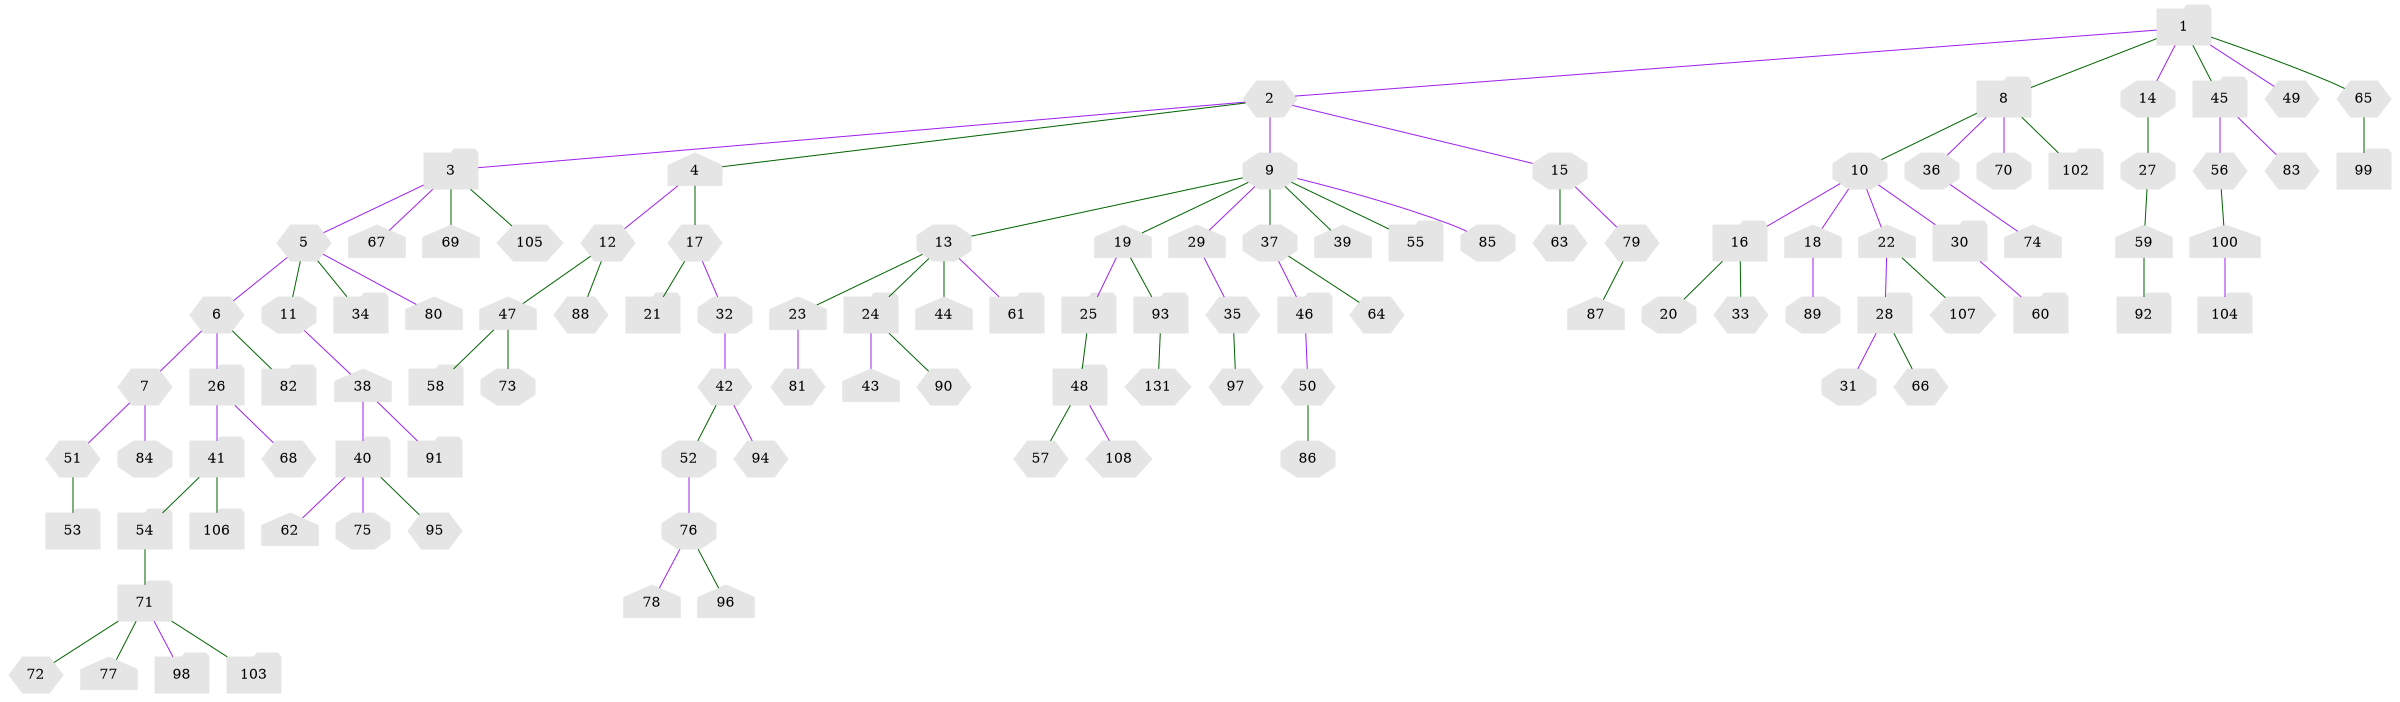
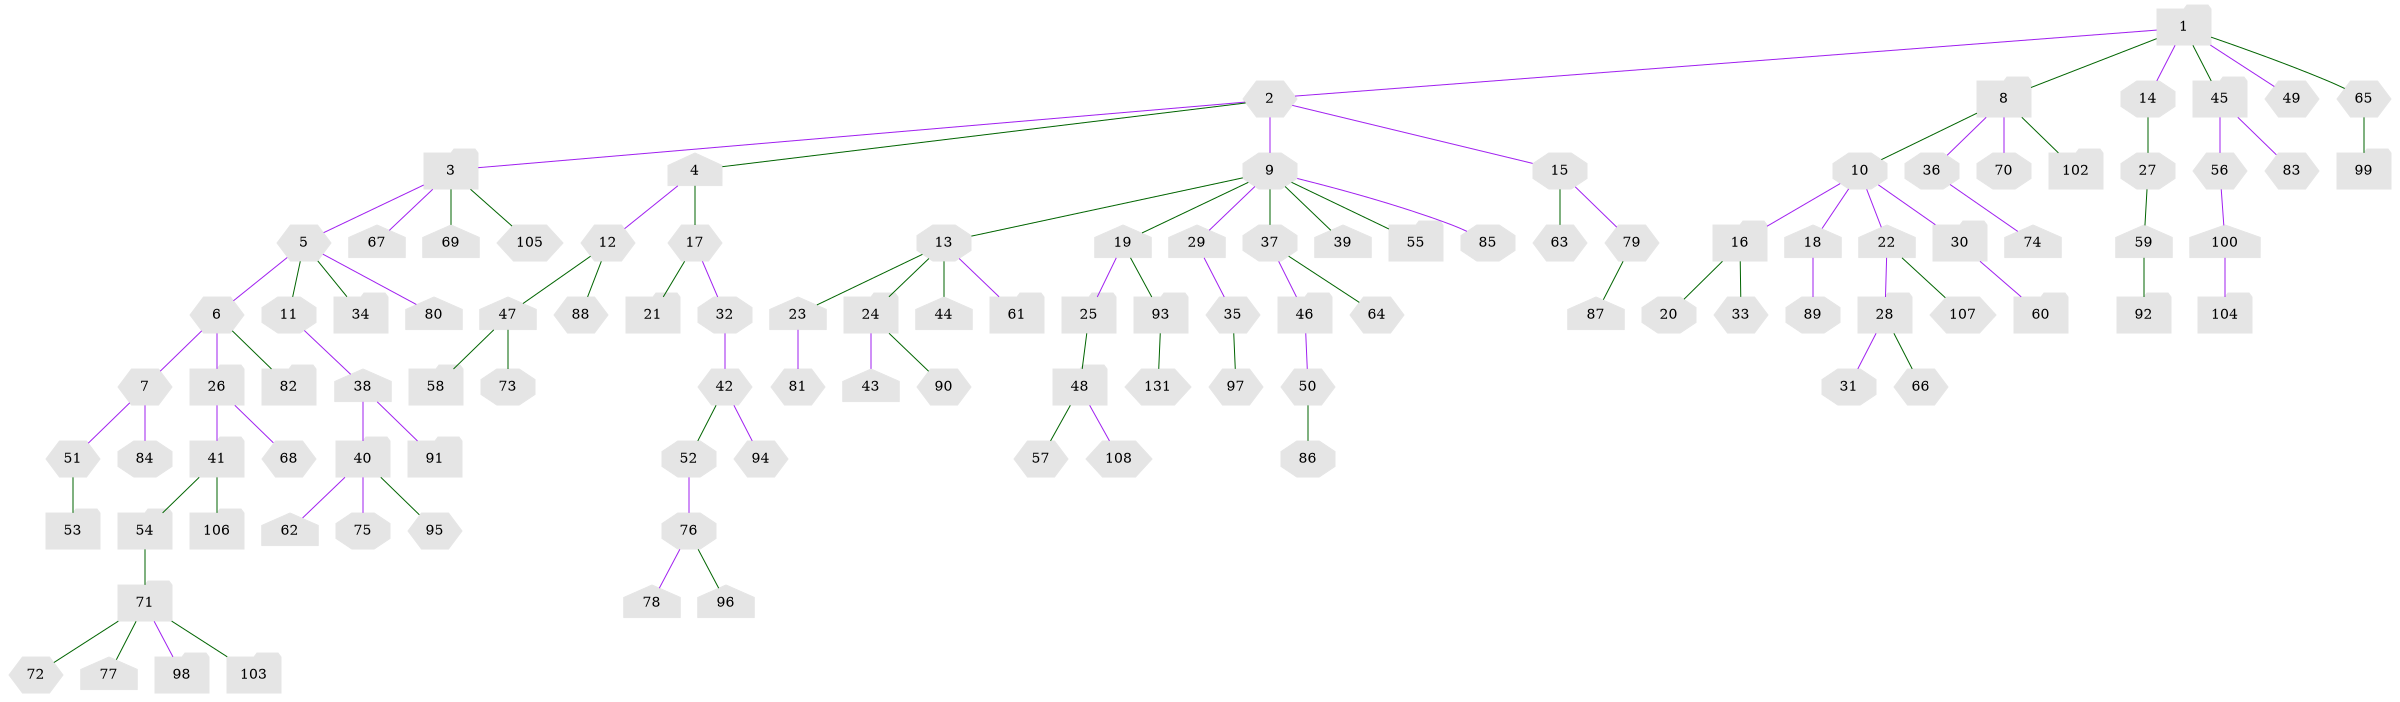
edge "56" -- "100": color darkgreen -> purple
